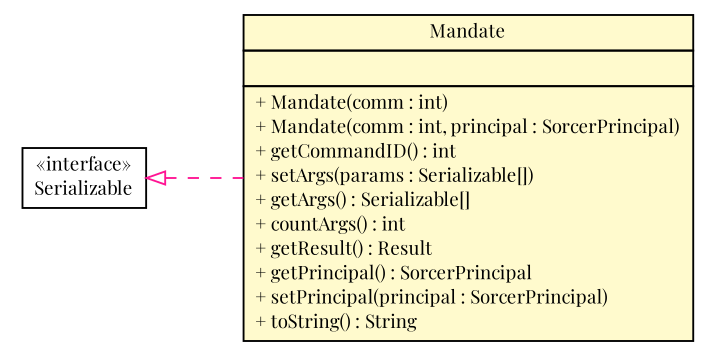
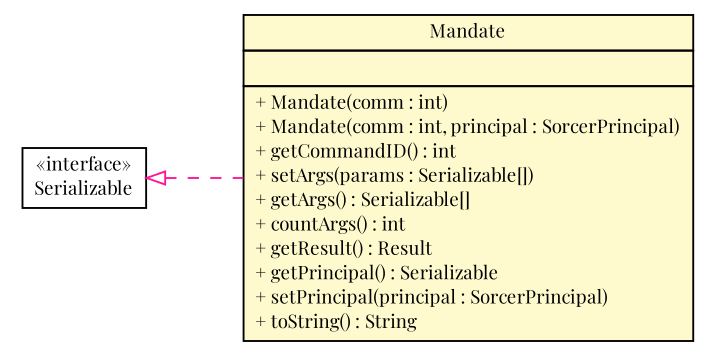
node "Mandate": text "+ getPrincipal() : SorcerPrincipal" -> "+ getPrincipal() : Serializable"
